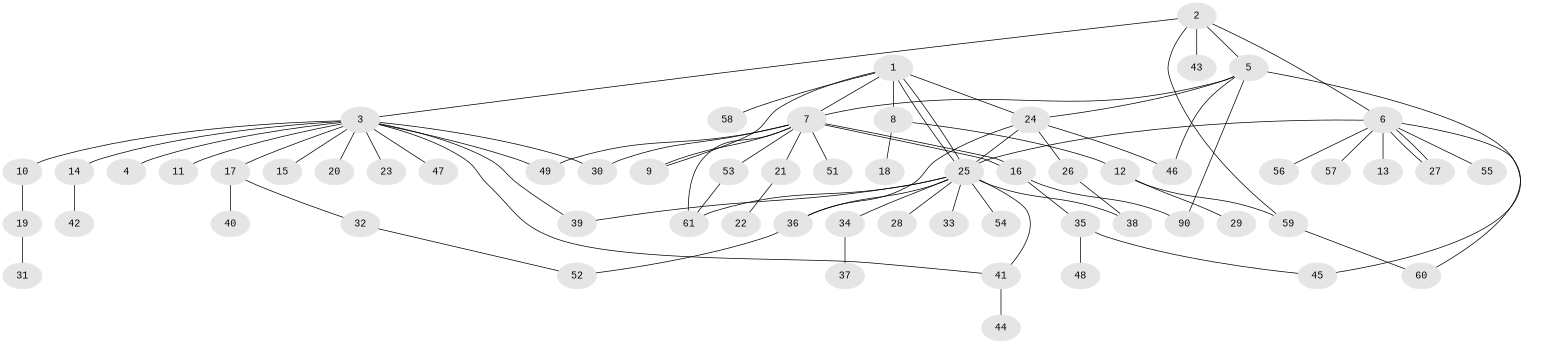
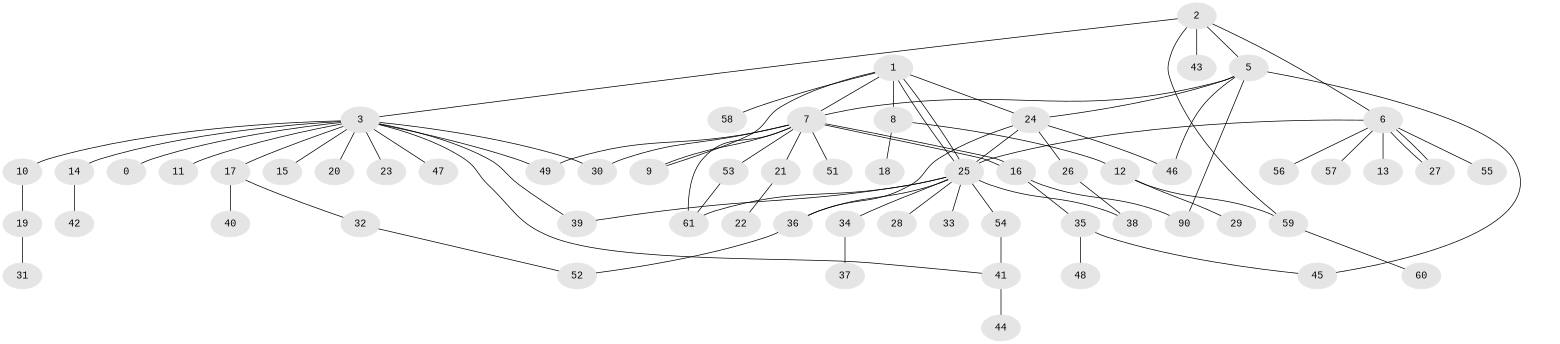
edge "6" -- "60": removed
node "4": label "4" -> "0"
edge "25" -- "41": now "54" -- "41"
